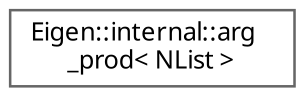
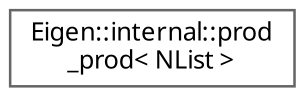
node "Eigen::internal::arg _prod< NList >": label "Eigen::internal::arg _prod< NList >" -> "Eigen::internal::prod _prod< NList >"
